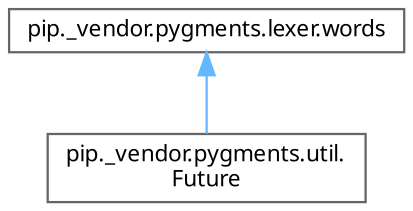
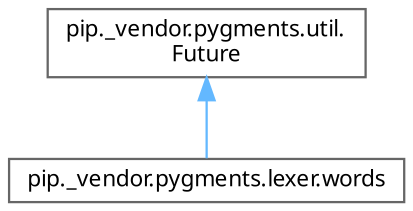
edge "pip._vendor.pygments.util. Future" -> "pip._vendor.pygments.lexer.words": reversed
